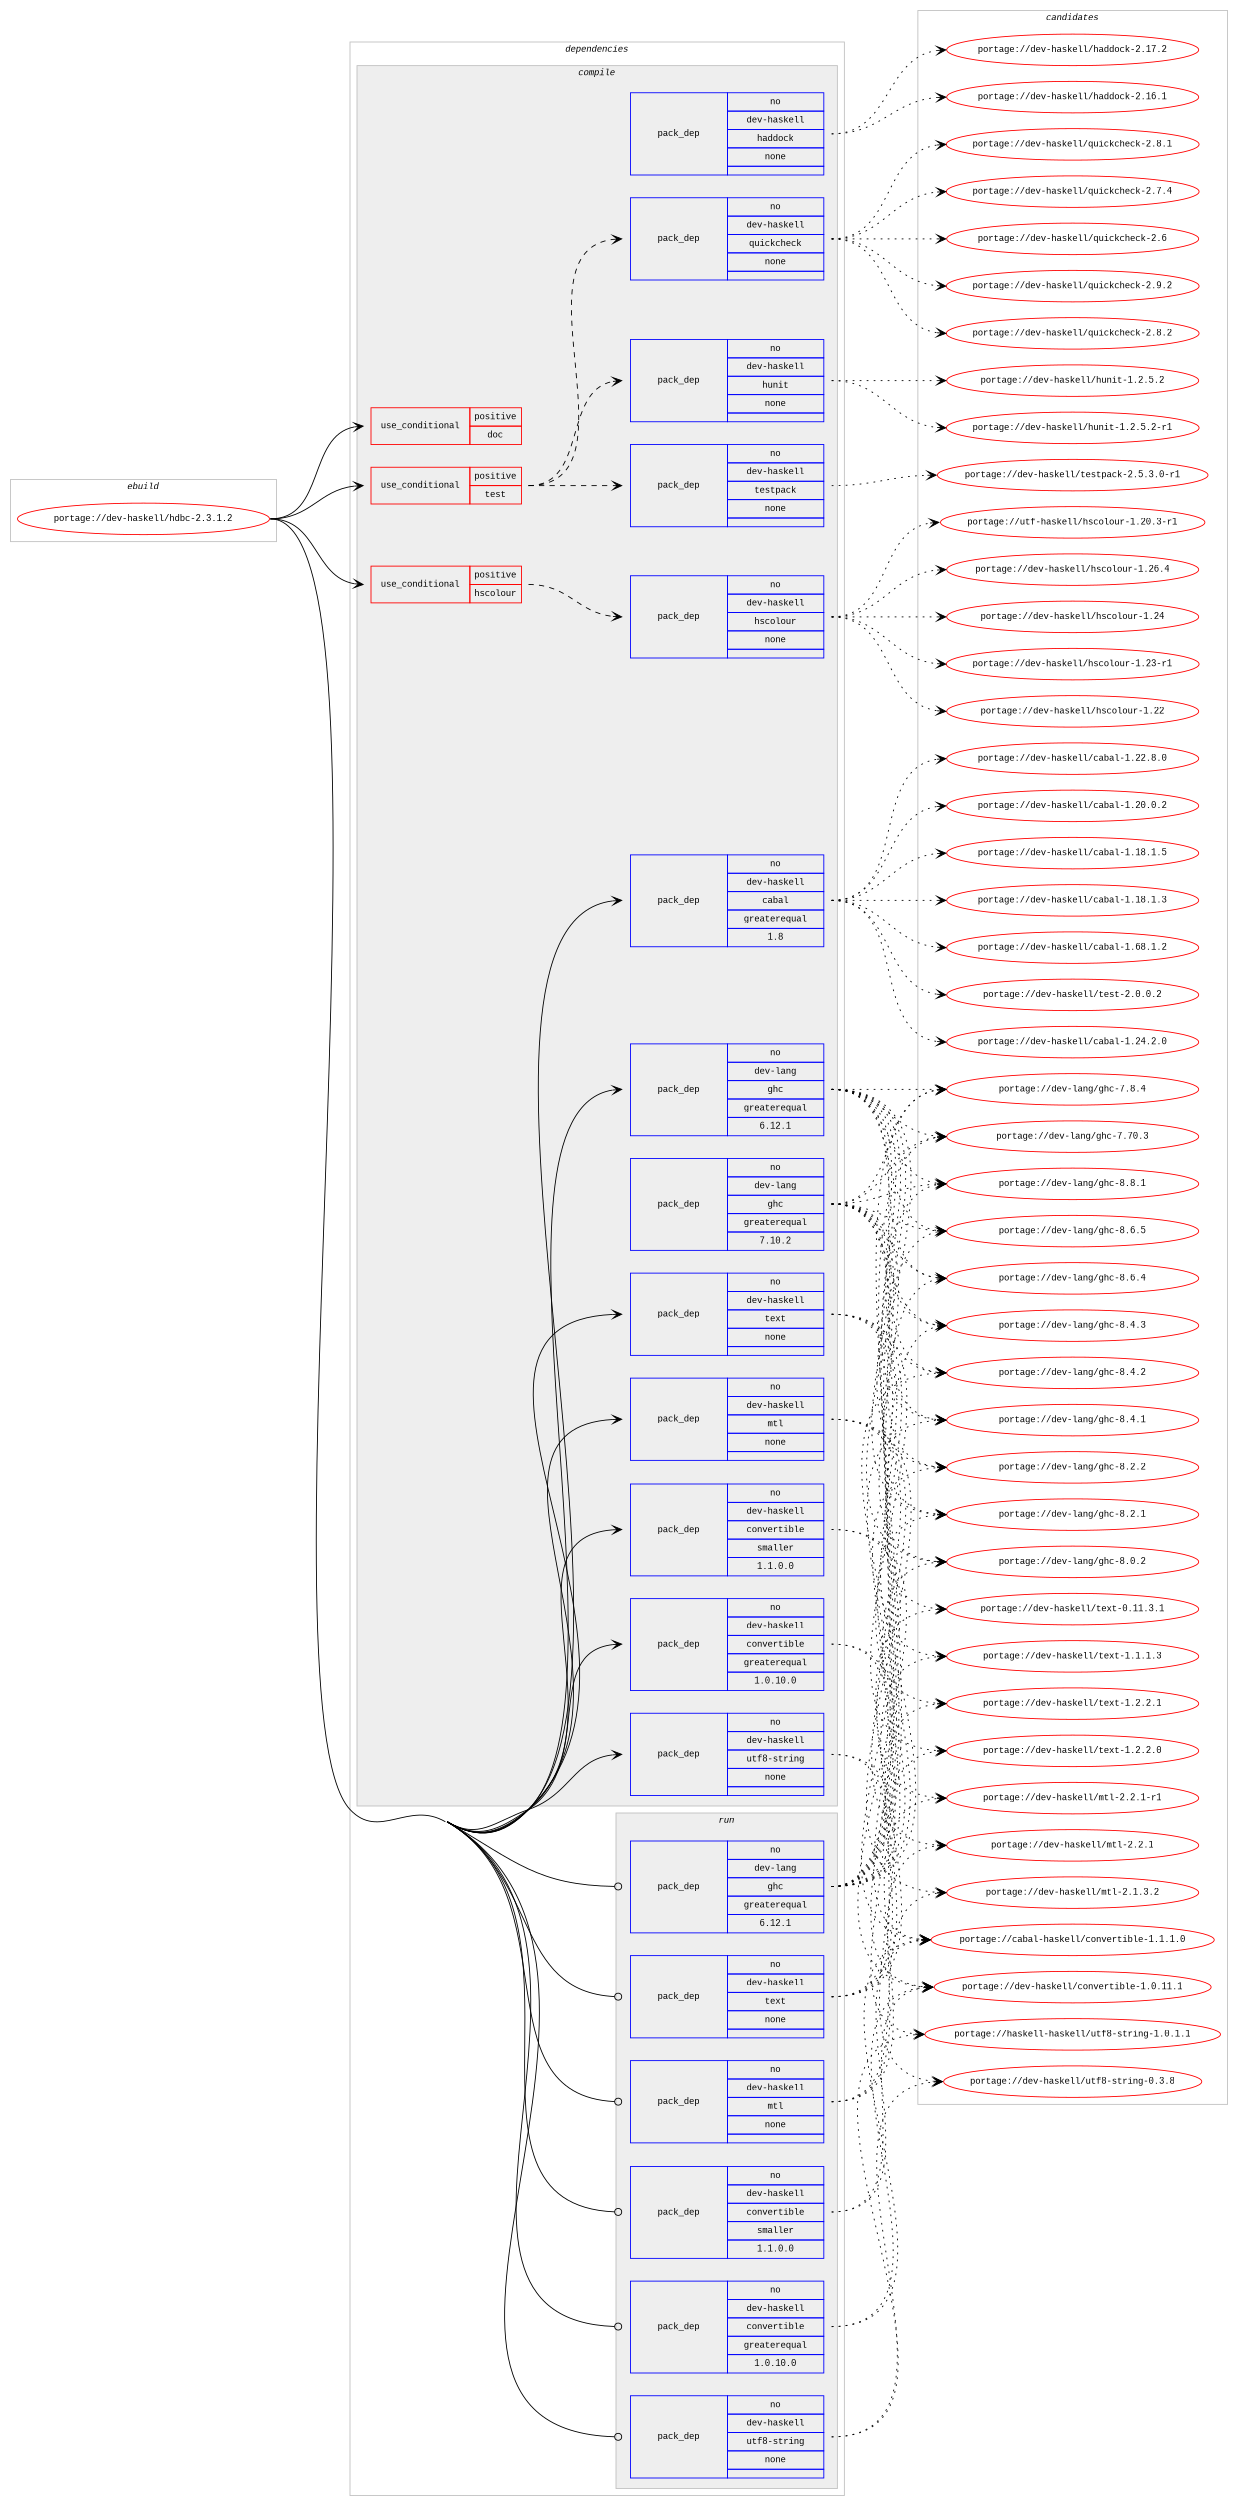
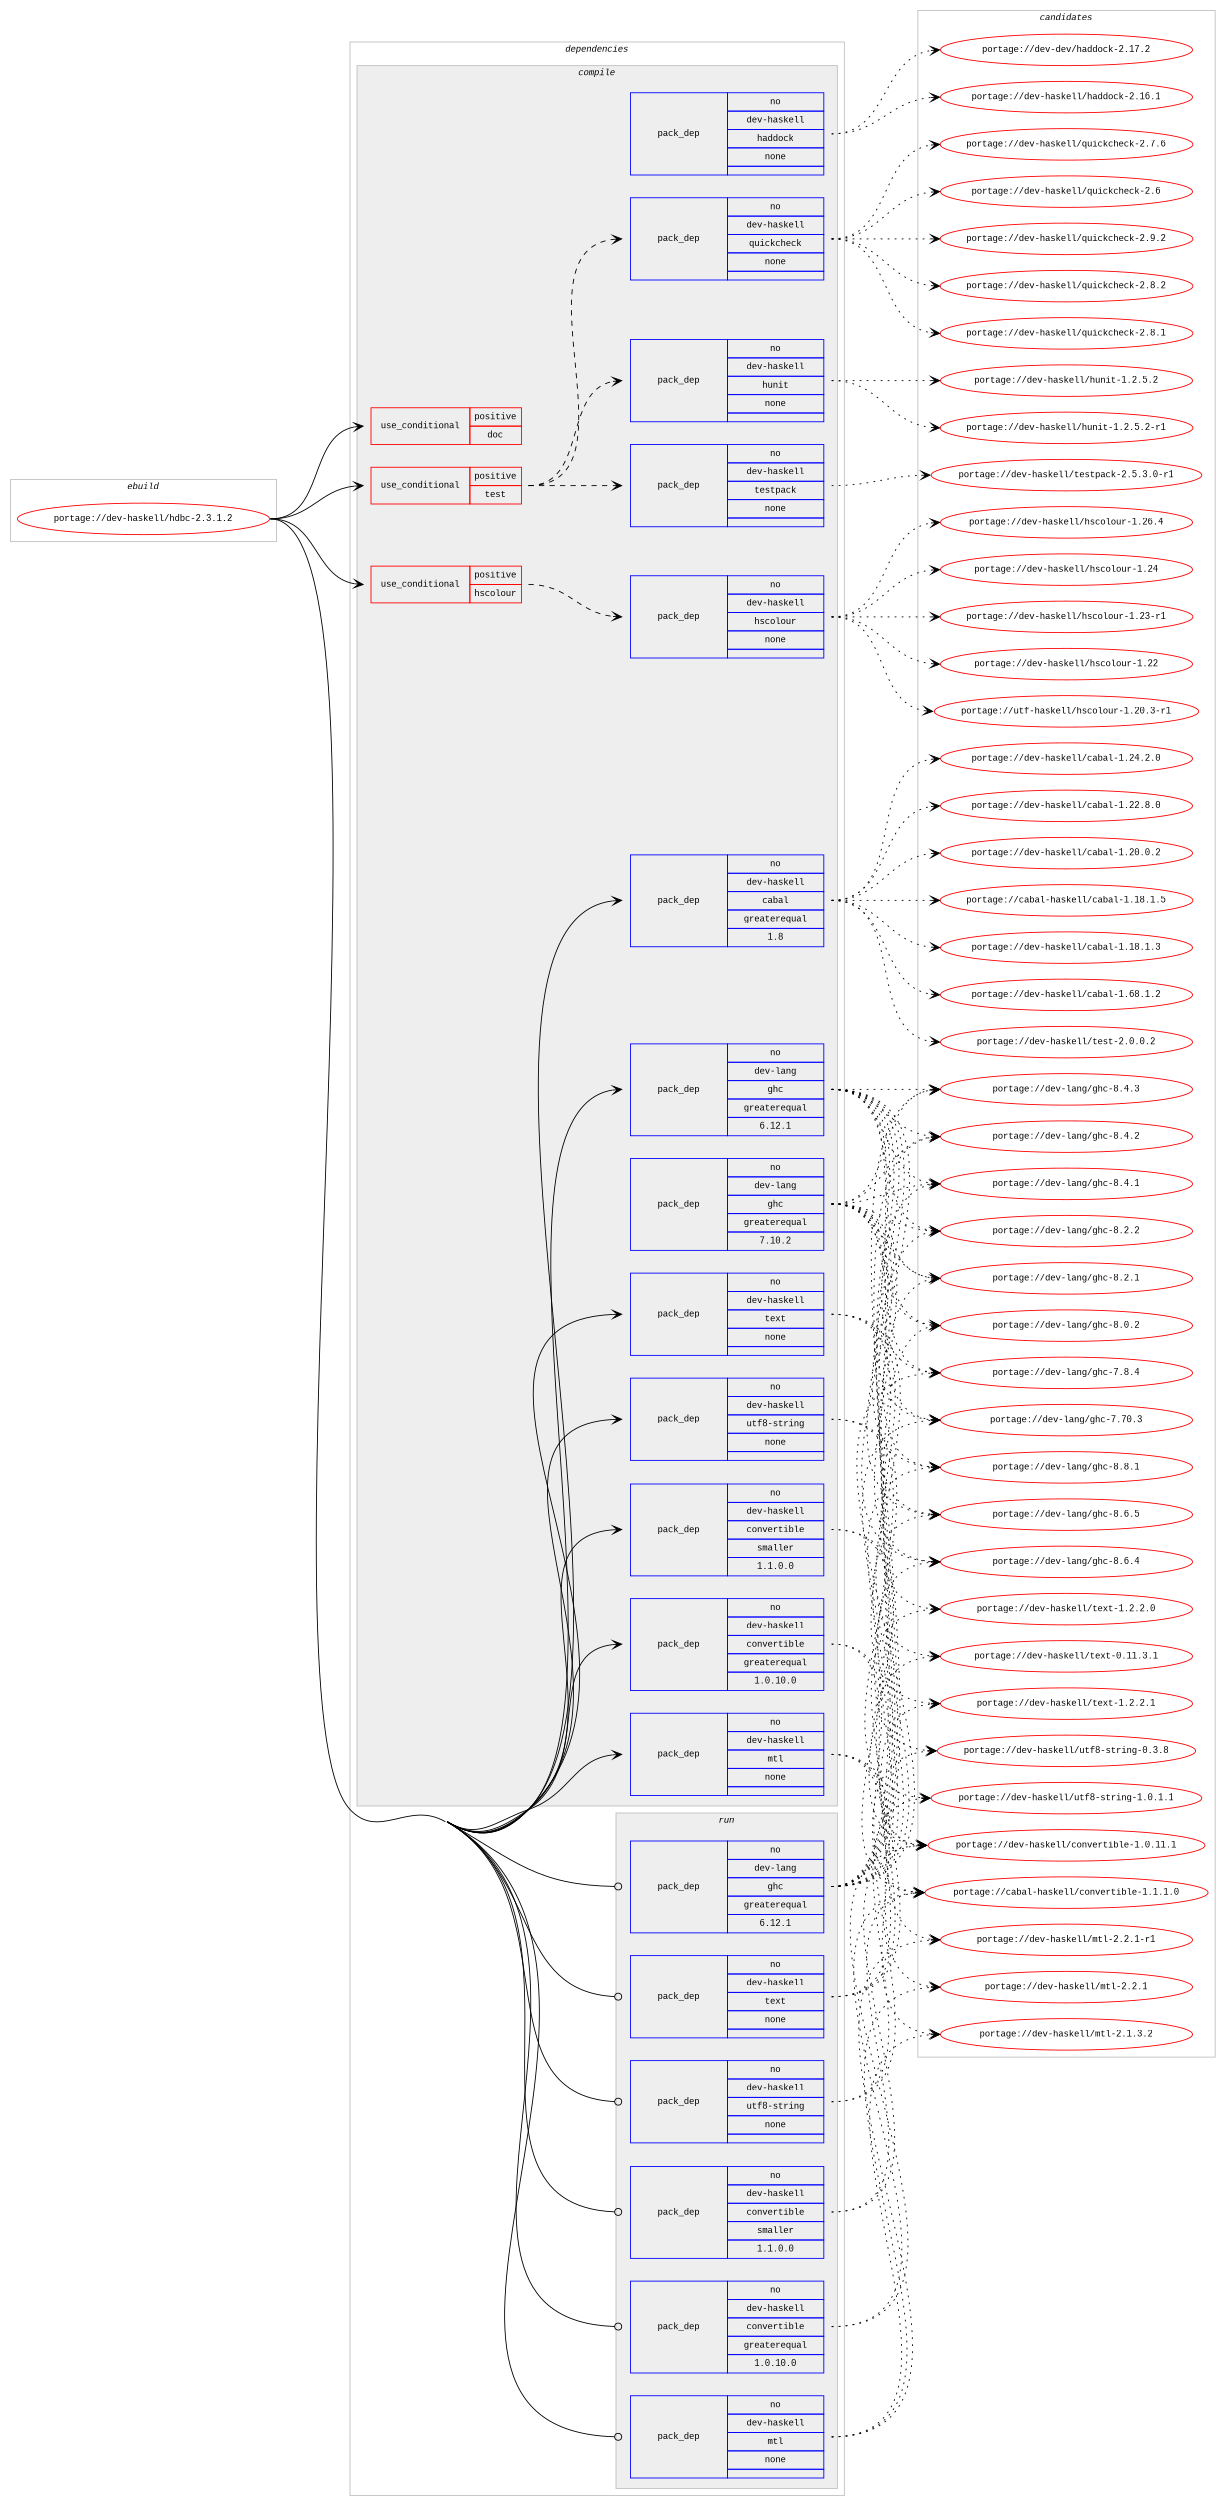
node "portage://dev-haskell/haddock-2.17.2": label "portage://dev-haskell/haddock-2.17.2" -> "portage://dev-dev/haddock-2.17.2"
node "portage://dev-haskell/quickcheck-2.7.4": label "portage://dev-haskell/quickcheck-2.7.4" -> "portage://dev-haskell/quickcheck-2.7.6"
node "portage://dev-haskell/cabal-1.18.1.5": label "portage://dev-haskell/cabal-1.18.1.5" -> "portage://cabal-haskell/cabal-1.18.1.5"
node "portage://dev-haskell/text-1.1.1.3": removed
node "portage://haskell-haskell/utf8-string-1.0.1.1": label "portage://haskell-haskell/utf8-string-1.0.1.1" -> "portage://dev-haskell/utf8-string-1.0.1.1"
